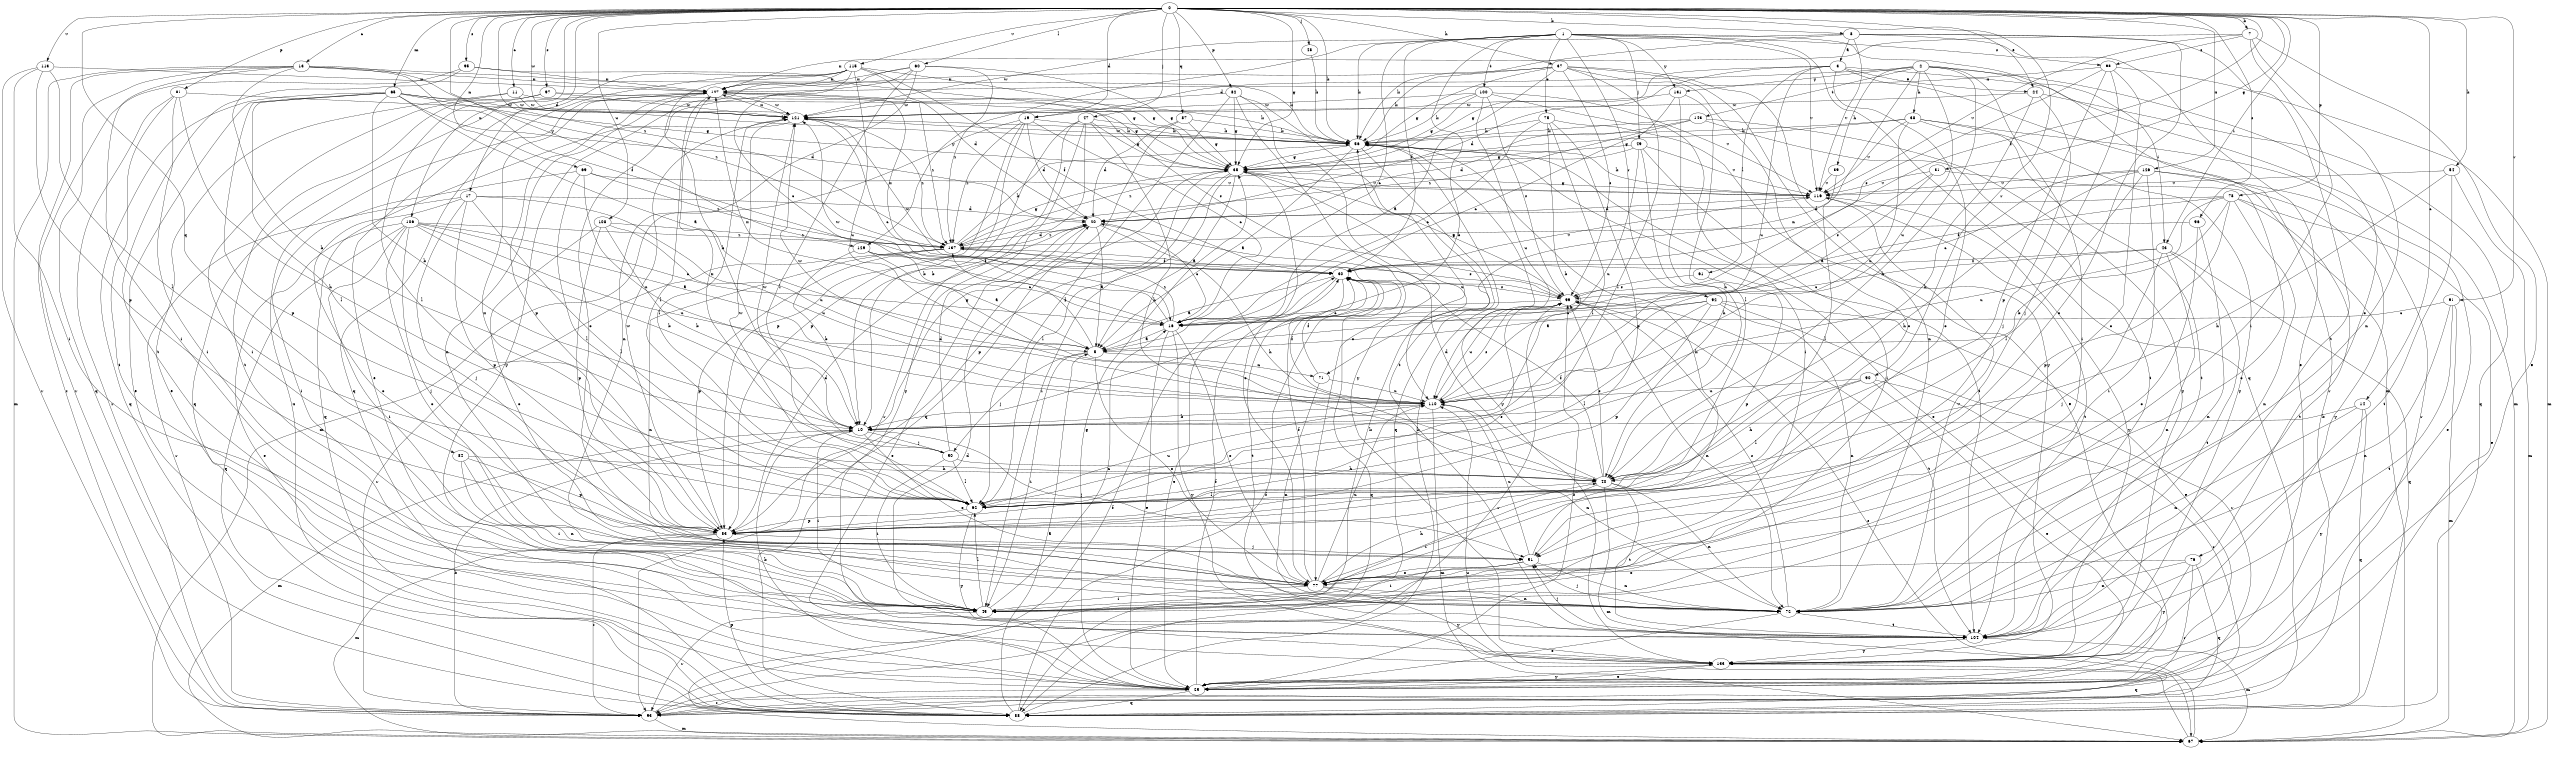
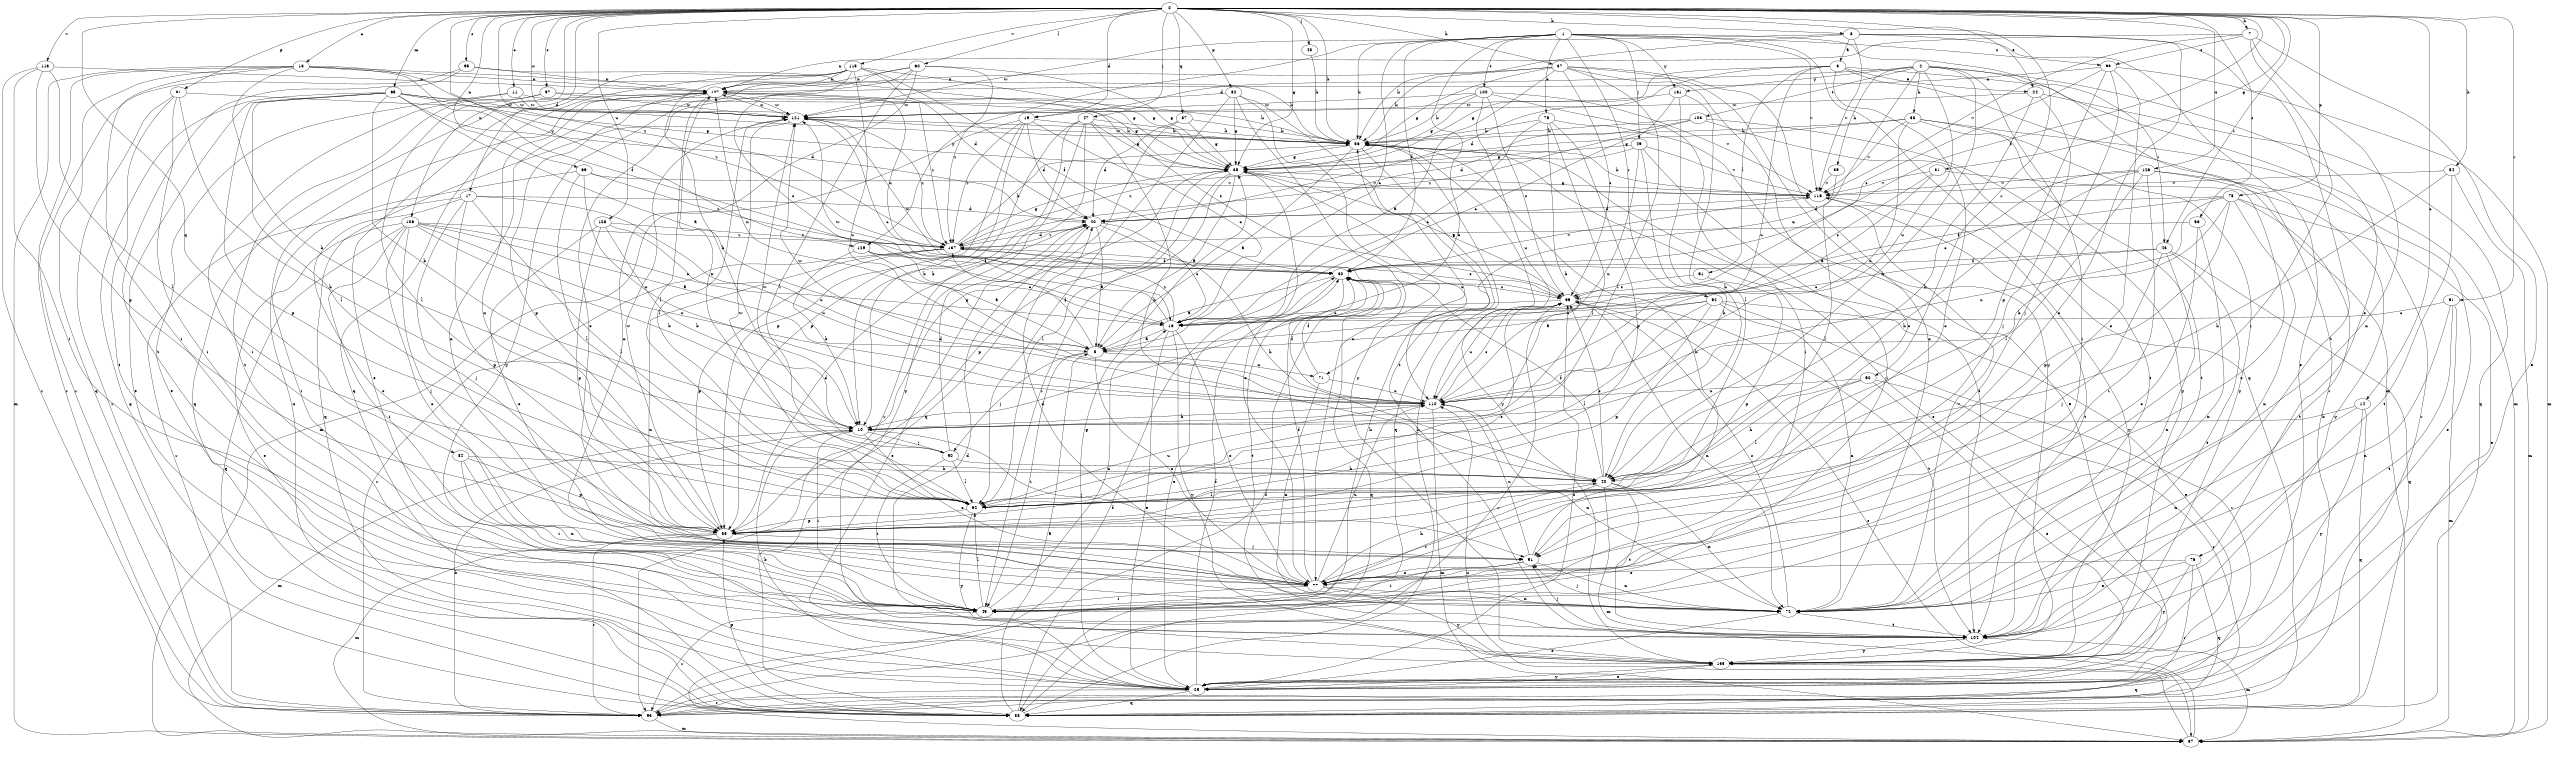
node "143": label "143" -> "103"
edge "40" -> "20": now "77" -> "20"
edge "127" -> "72": now "127" -> "77"
